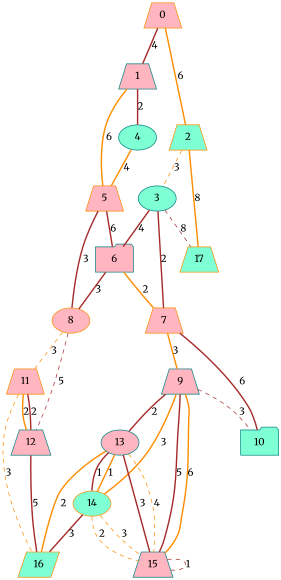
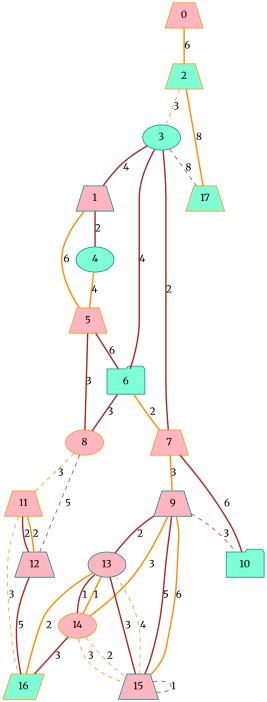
edge "0" -- "1": now "3" -- "1"
node "6": fillcolor lightpink -> aquamarine
node "14": fillcolor aquamarine -> lightpink
